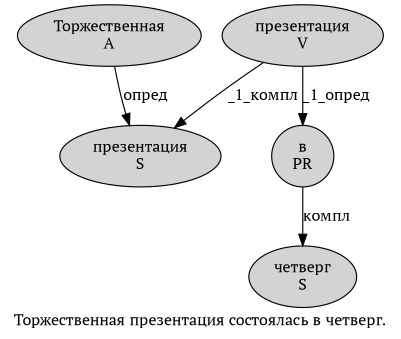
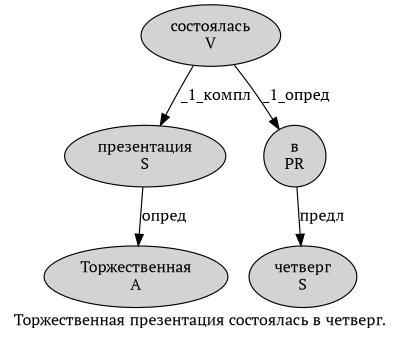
node "презентация V": label "презентация V" -> "состоялась V"
edge "Торжественная A" -> "презентация S": reversed
edge "в PR" -> "четверг S": label "компл" -> "предл"
